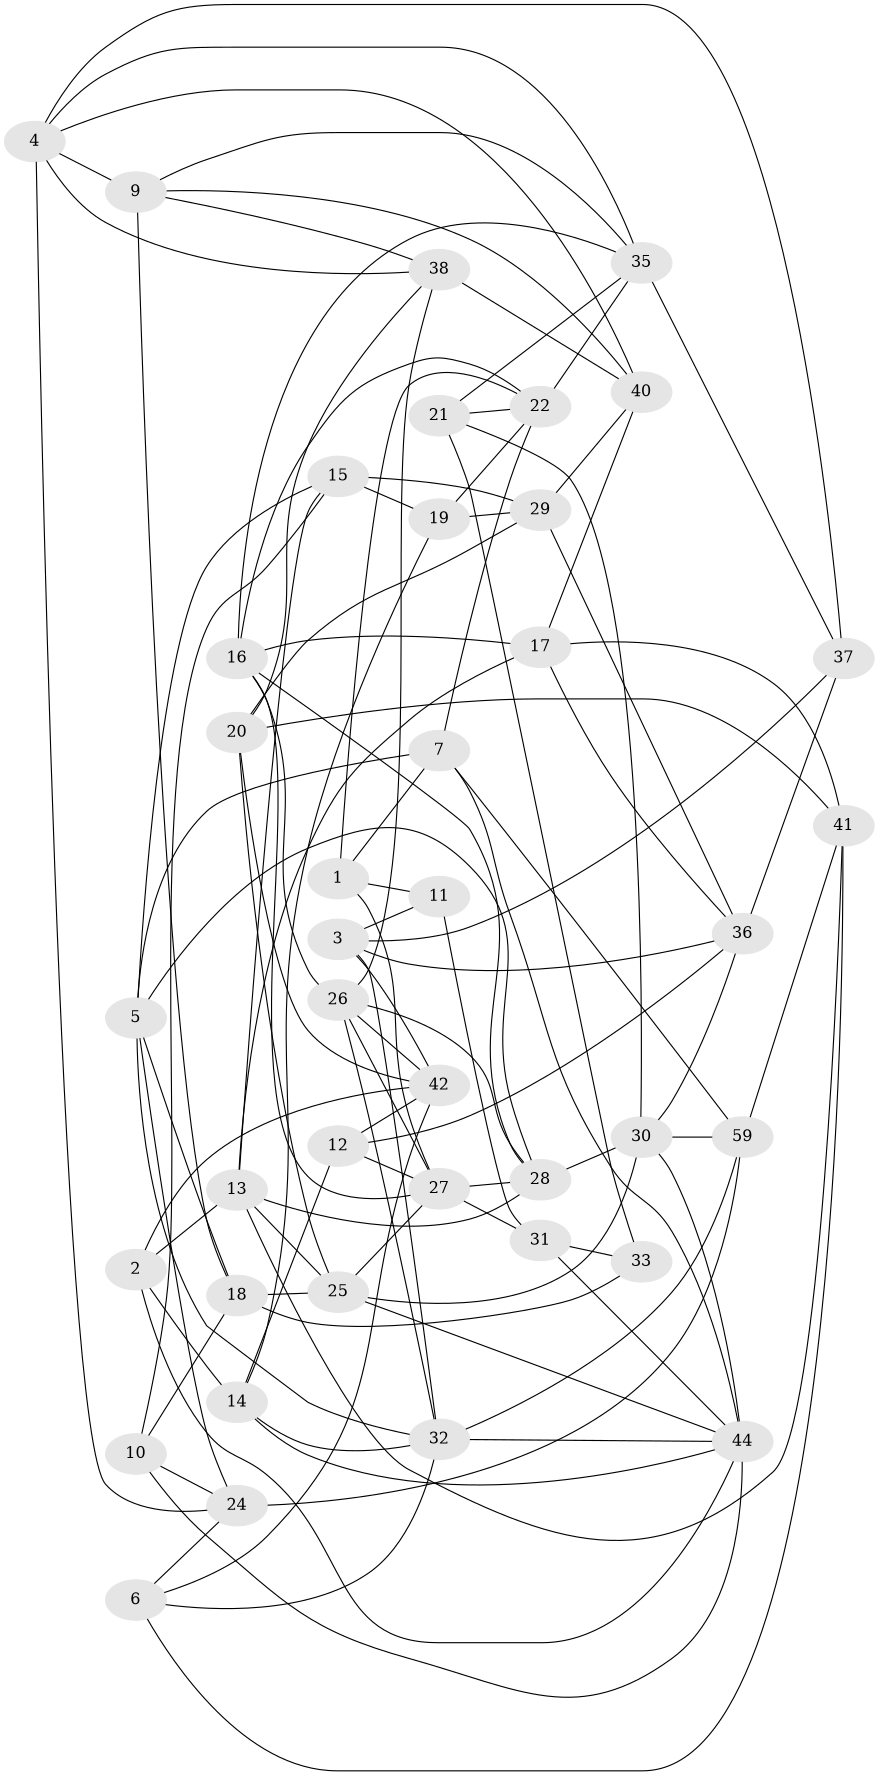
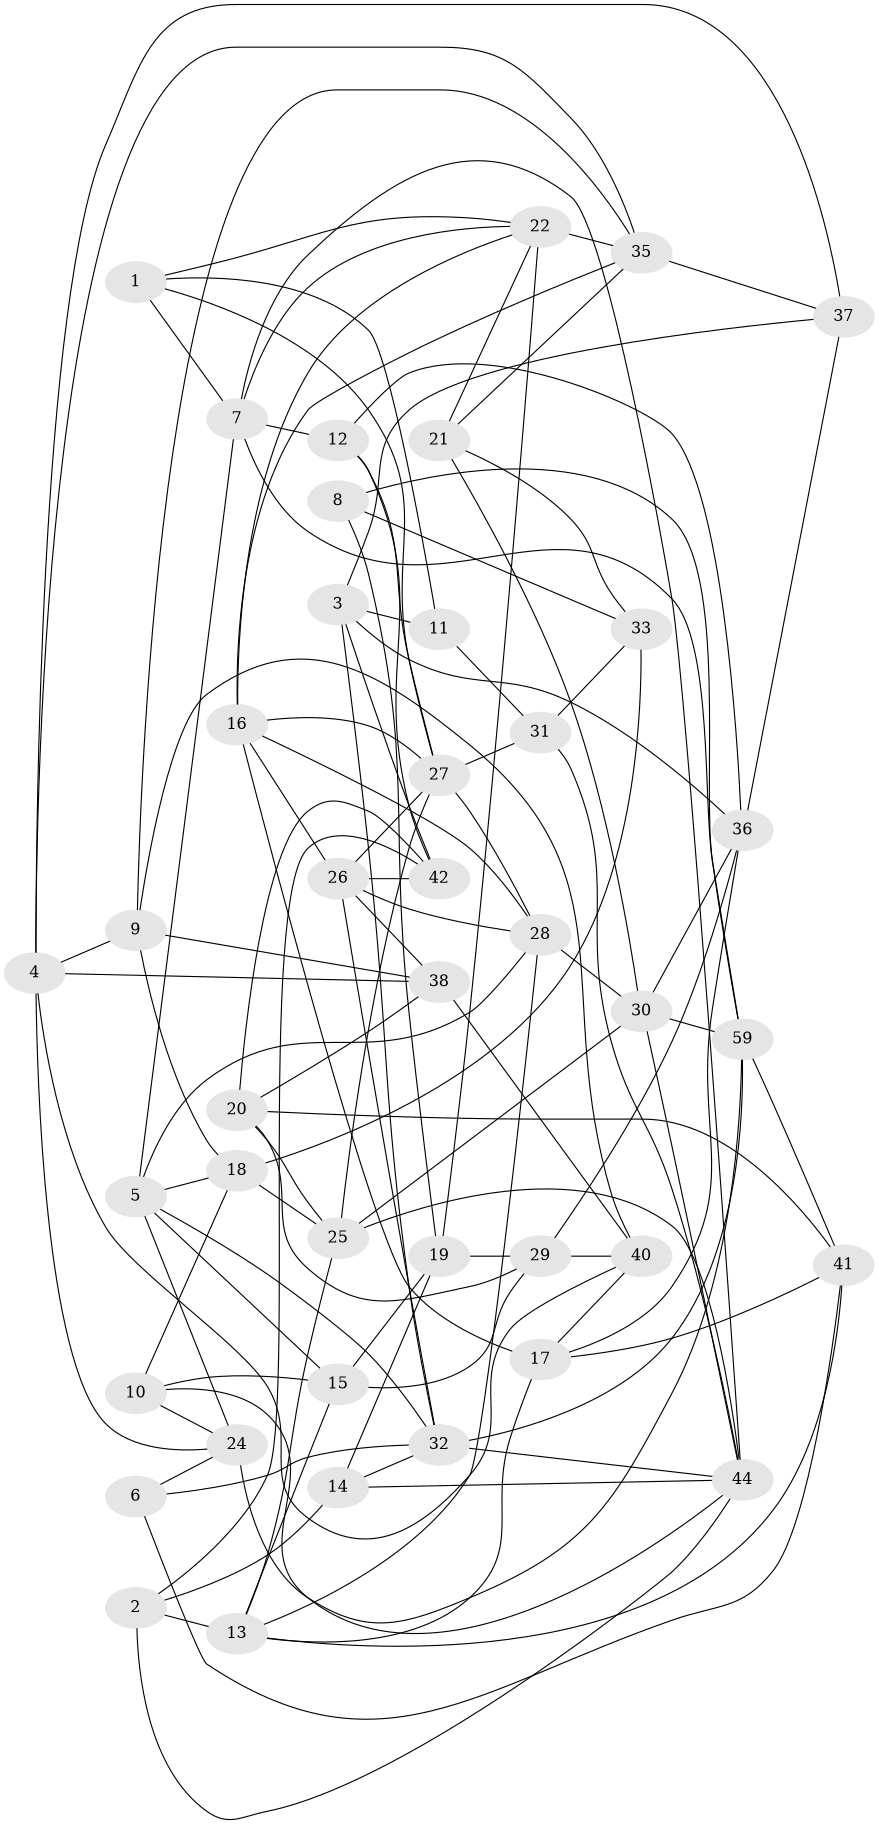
node "8": added
edge "12" -- "14": now "12" -- "7"
edge "42" -- "6": removed
